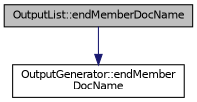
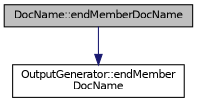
node "OutputList::endMemberDocName": label "OutputList::endMemberDocName" -> "DocName::endMemberDocName"
